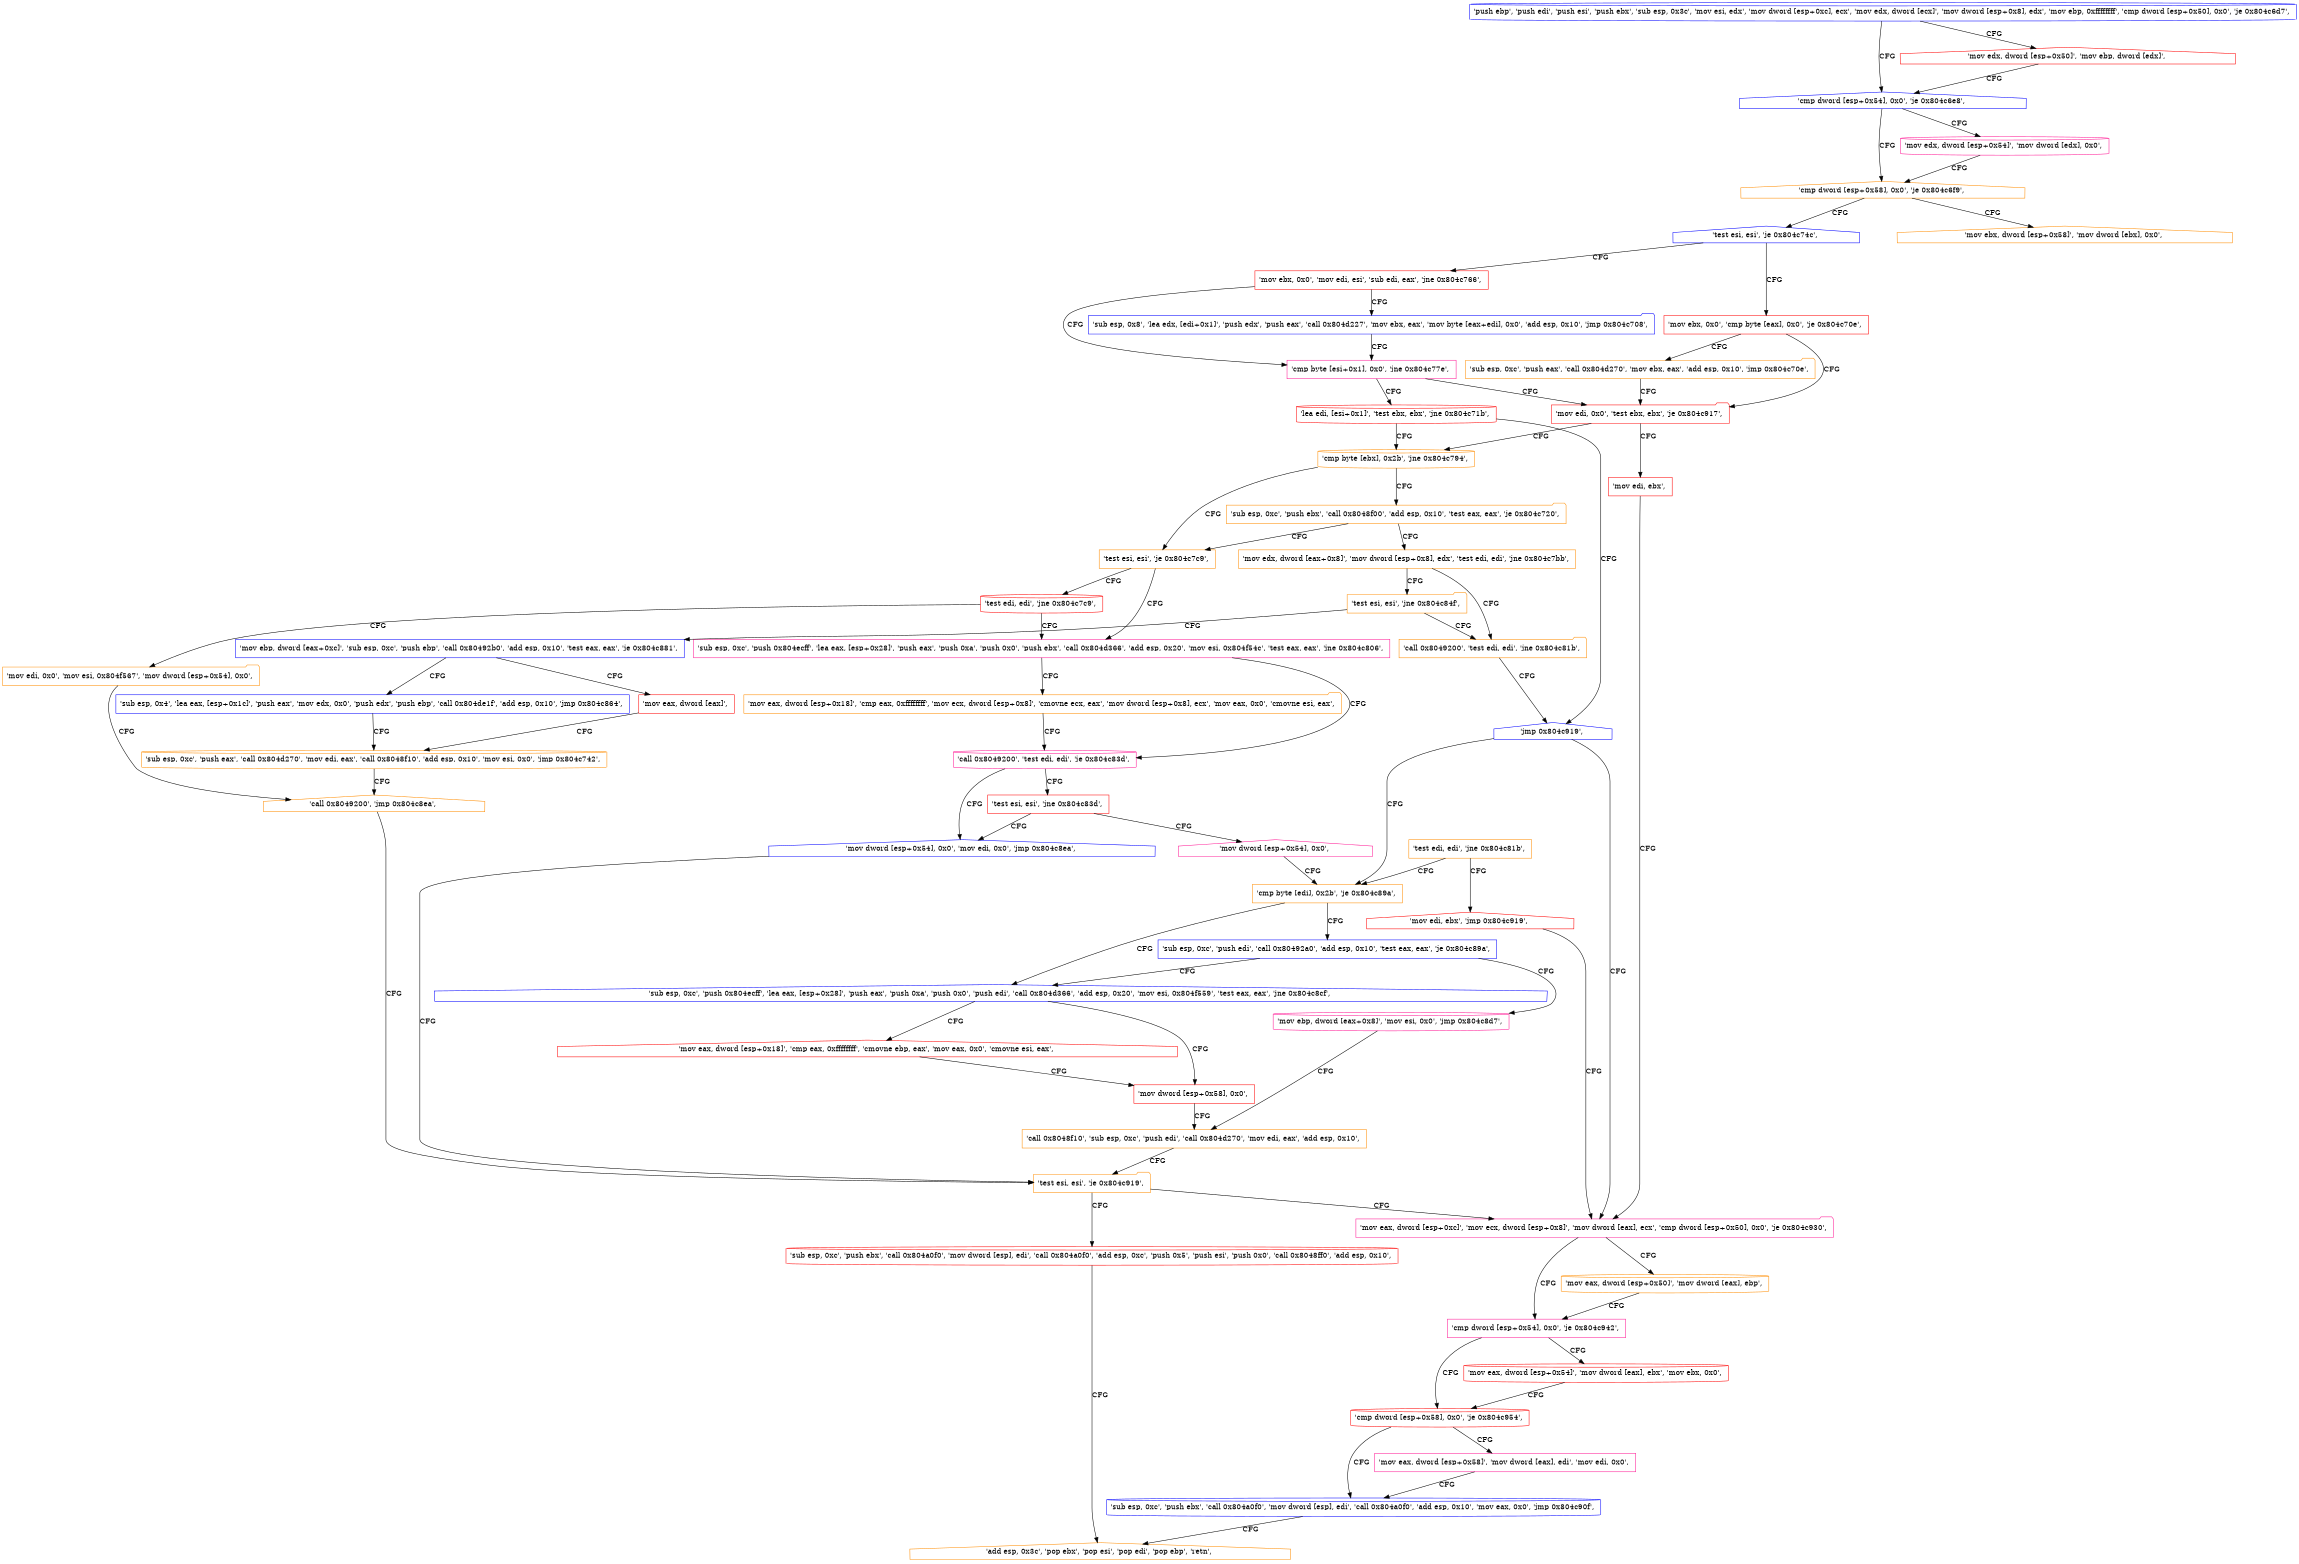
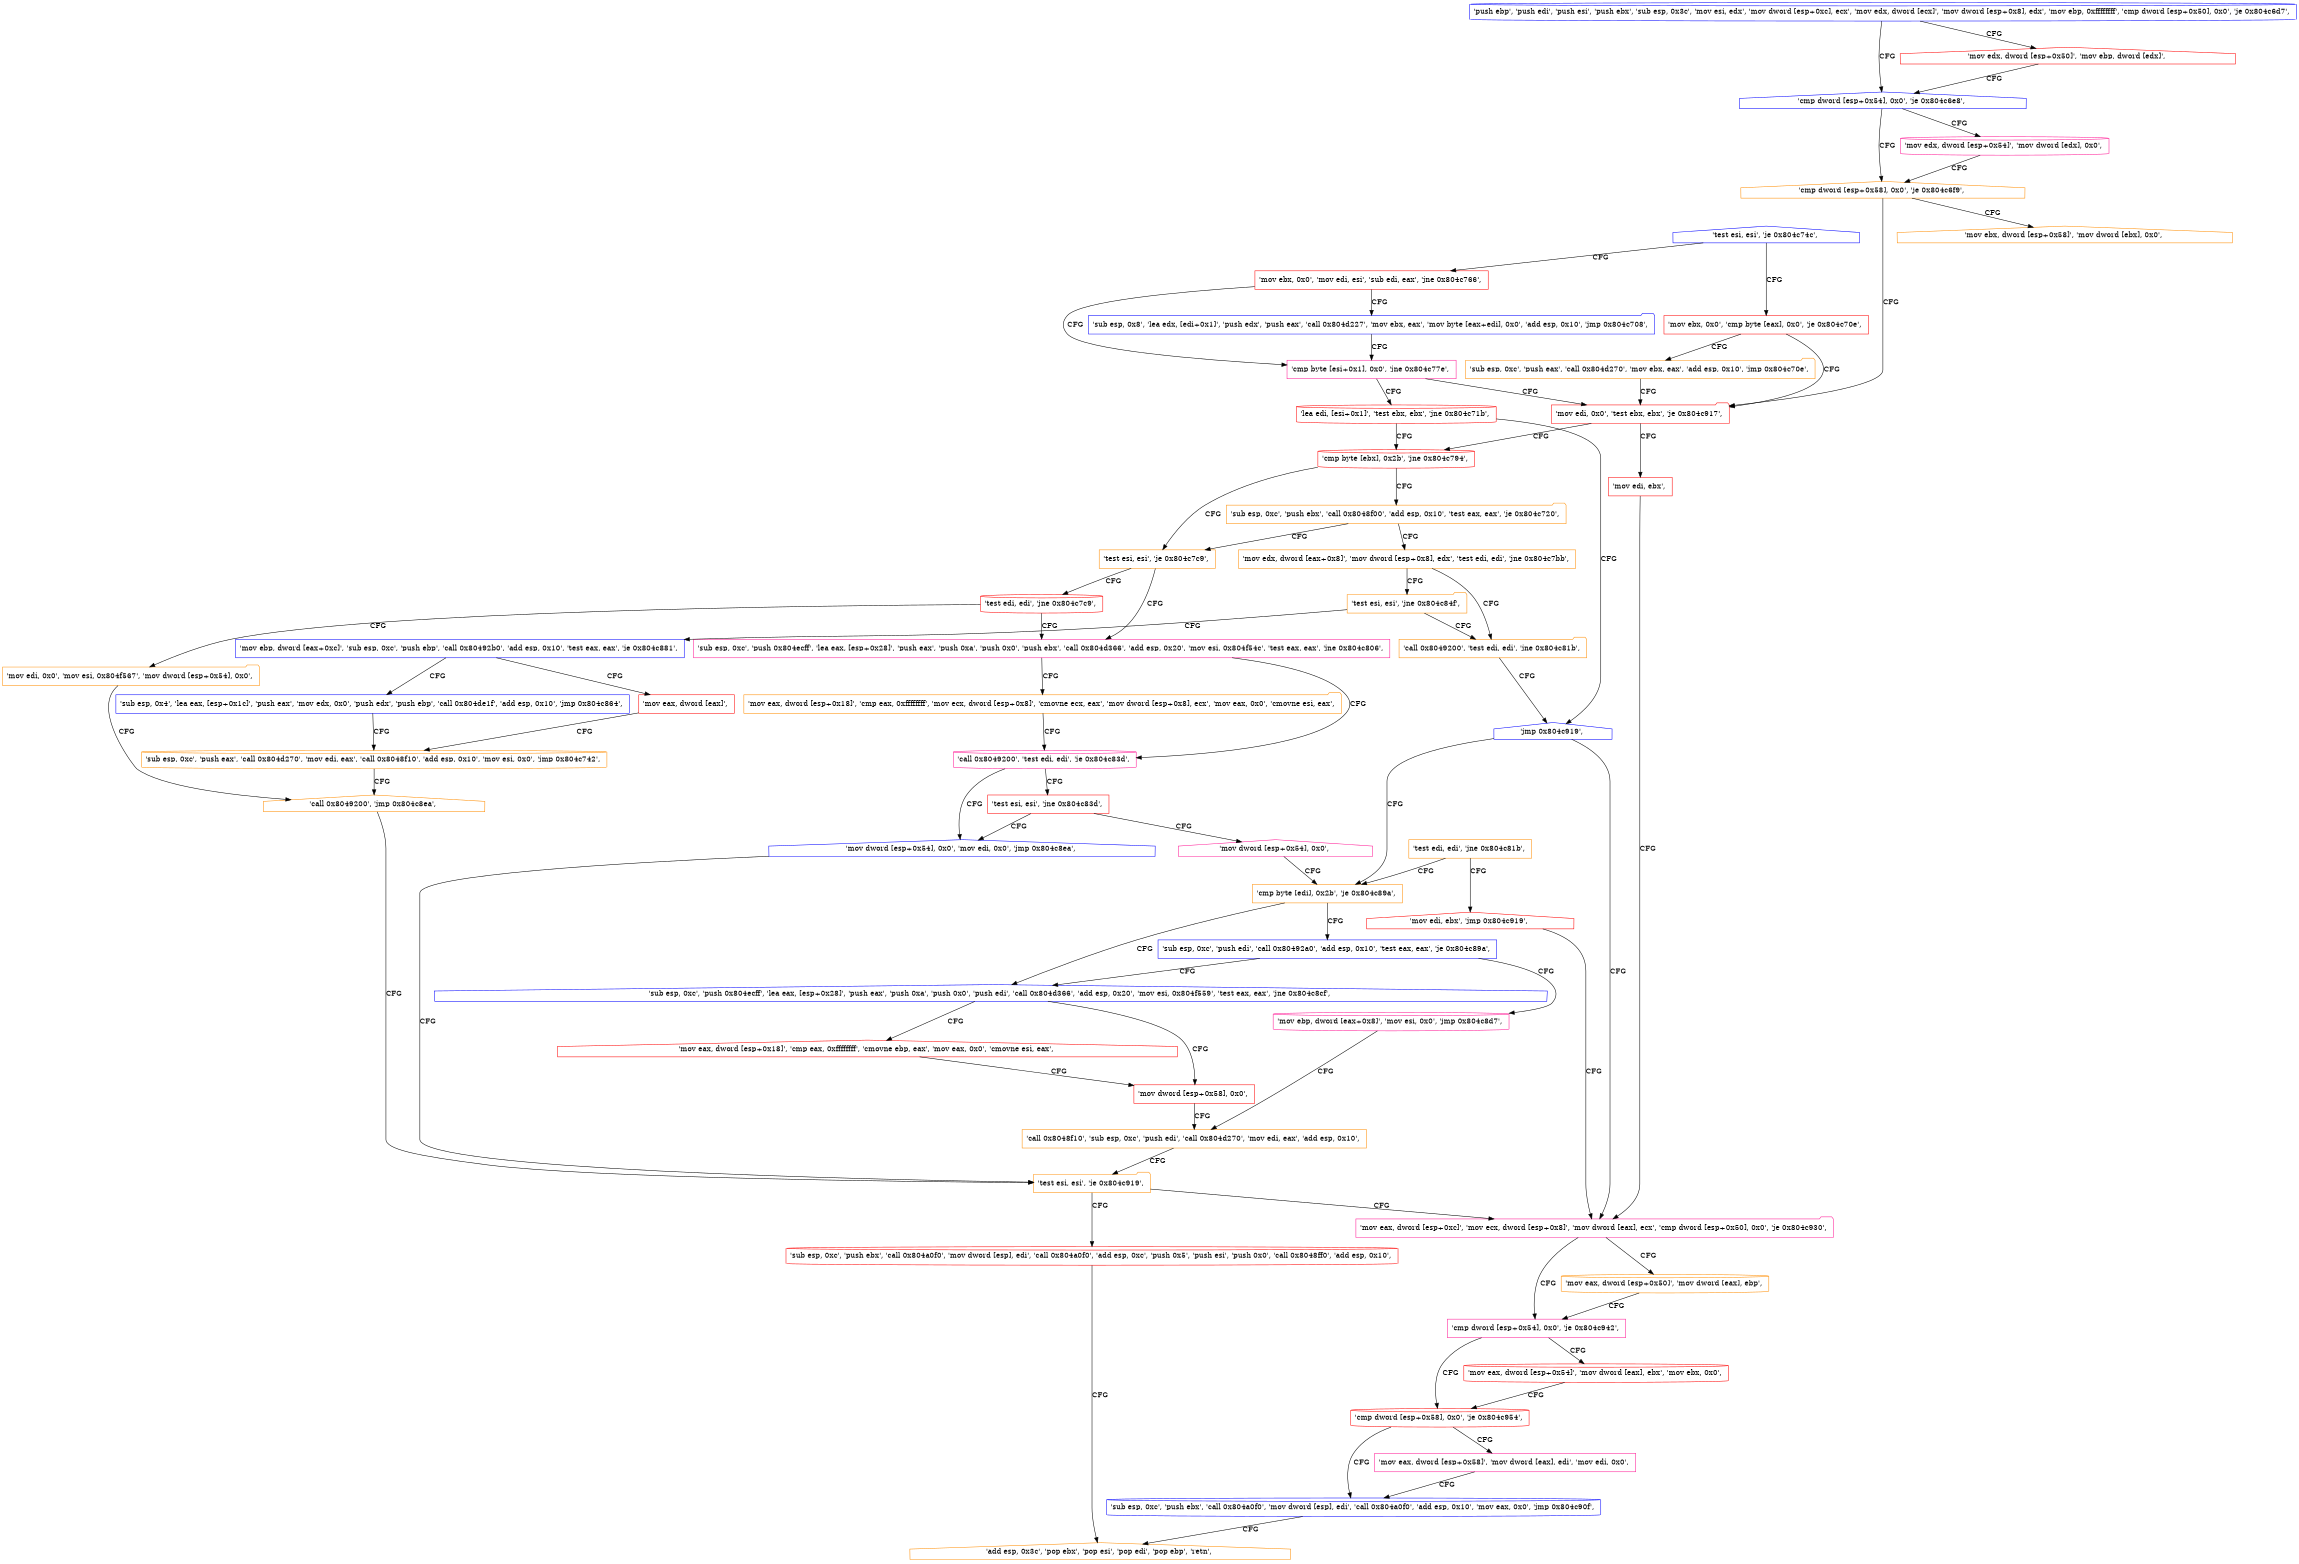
edge "'cmp dword [esp+0x58], 0x0', 'je 0x804c6f9'," -> "'test esi, esi', 'je 0x804c74c',": now "'cmp dword [esp+0x58], 0x0', 'je 0x804c6f9'," -> "'mov edi, 0x0', 'test ebx, ebx', 'je 0x804c917',"
node "'cmp byte [ebx], 0x2b', 'jne 0x804c794',": color darkorange -> red
